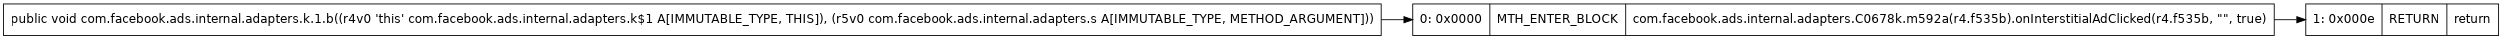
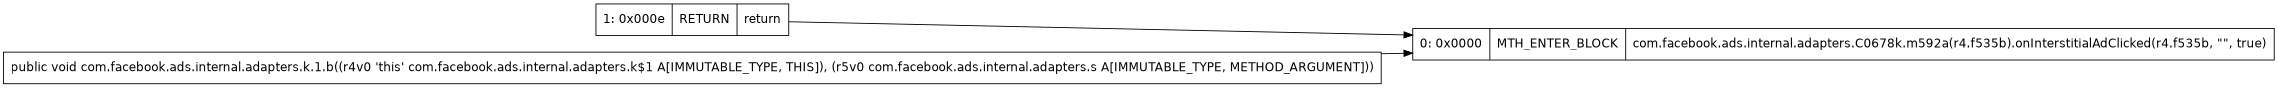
edge "0: 0x0000" -> "1: 0x000e": reversed
